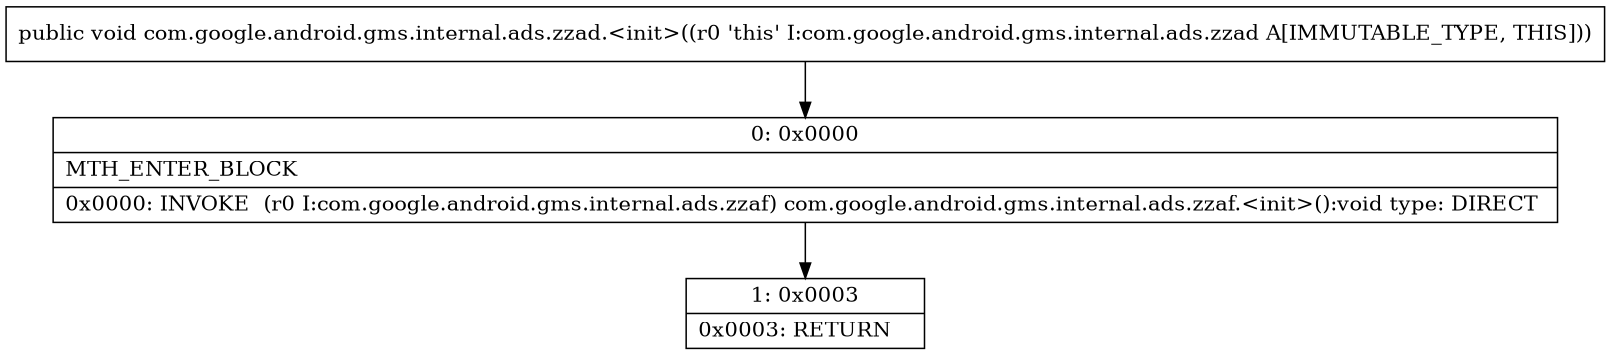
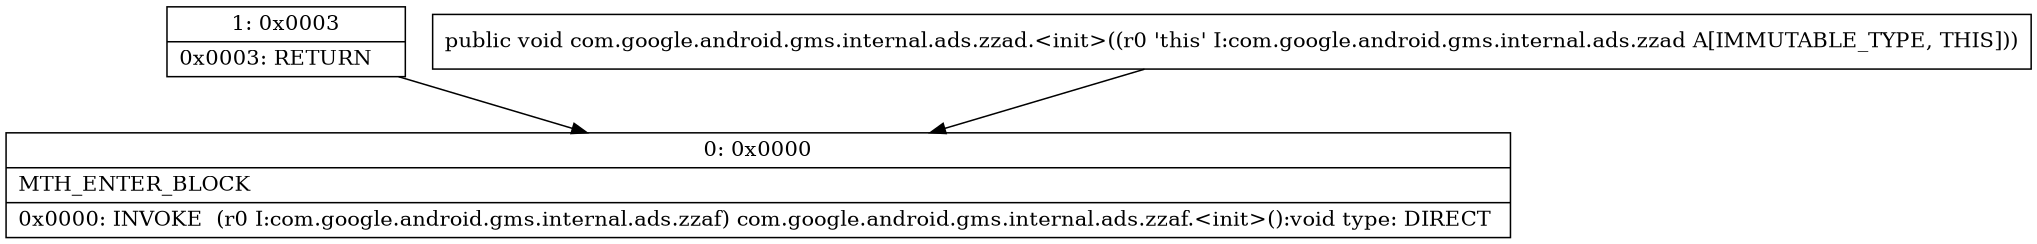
edge "0: 0x0000" -> "1: 0x0003": reversed
